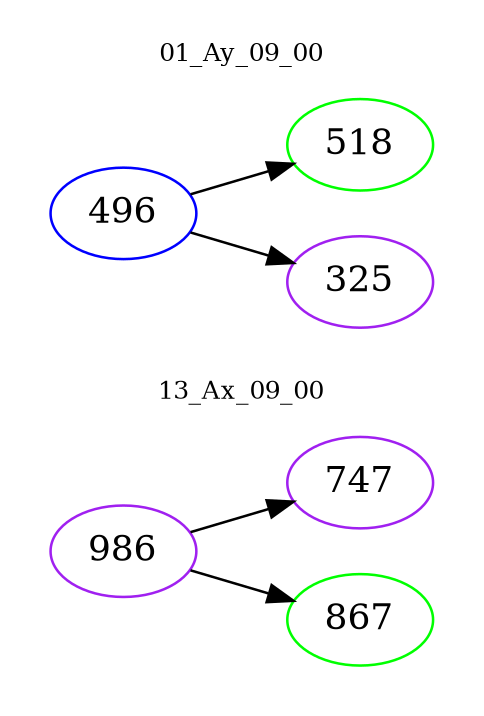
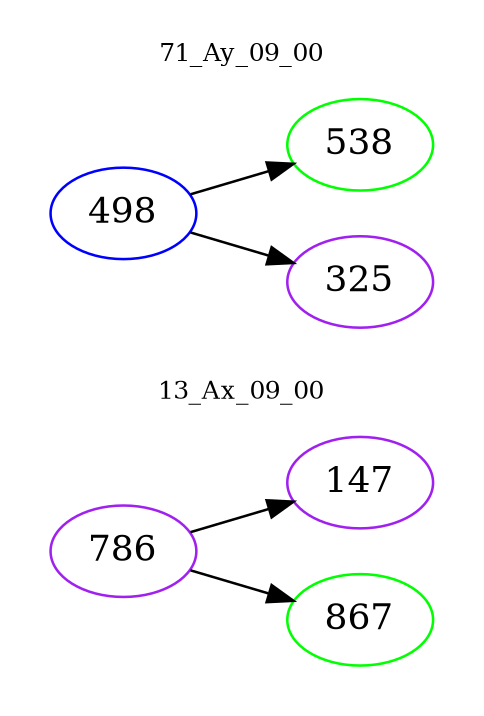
cluster "01_Ay_09_00": label "01_Ay_09_00" -> "71_Ay_09_00"
node "518": label "518" -> "538"
node "496": label "496" -> "498"
node "747": label "747" -> "147"
node "986": label "986" -> "786"
